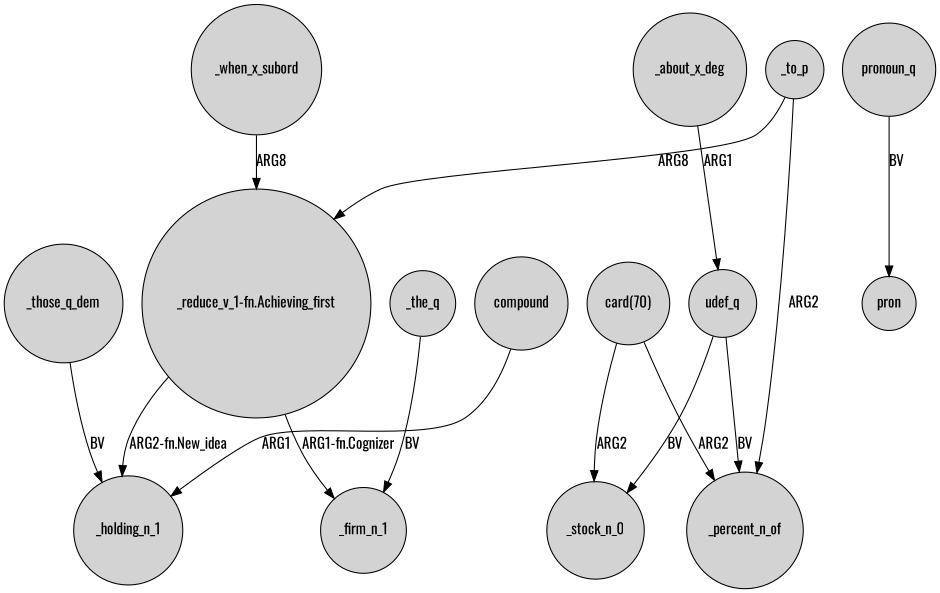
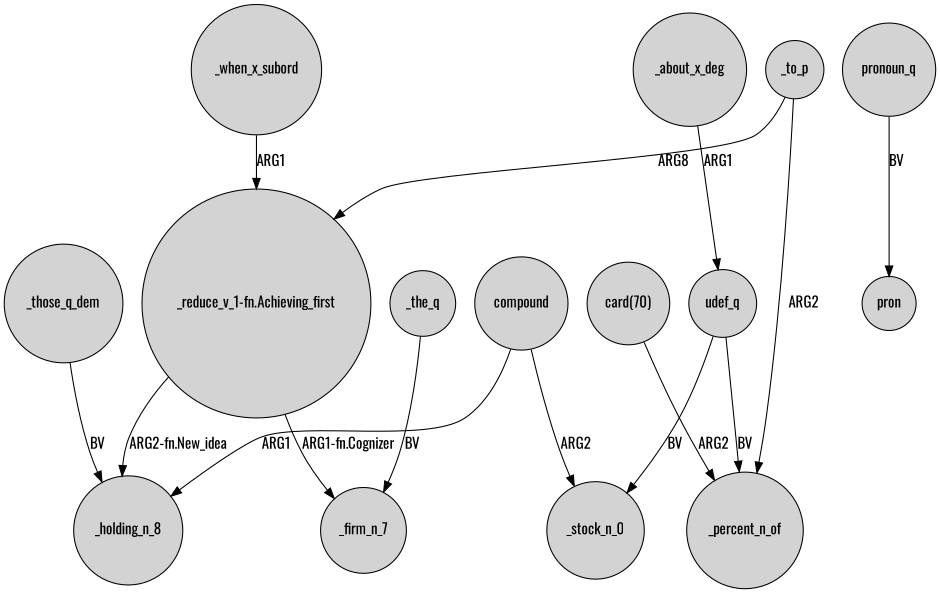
edge "_when_x_subord" -> "_reduce_v_1-fn.Achieving_first": label "ARG8" -> "ARG1"
edge "card(70)" -> "_stock_n_0": now "compound" -> "_stock_n_0"
node "_holding_n_1": label "_holding_n_1" -> "_holding_n_8"
node "_firm_n_1": label "_firm_n_1" -> "_firm_n_7"
